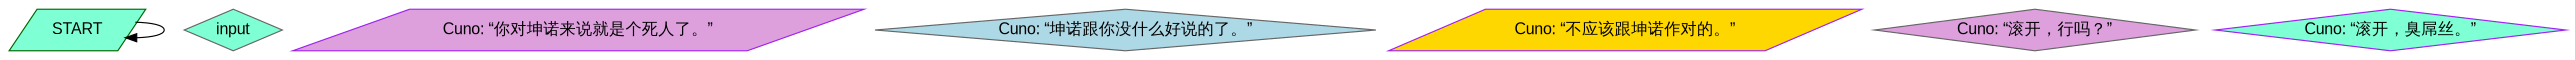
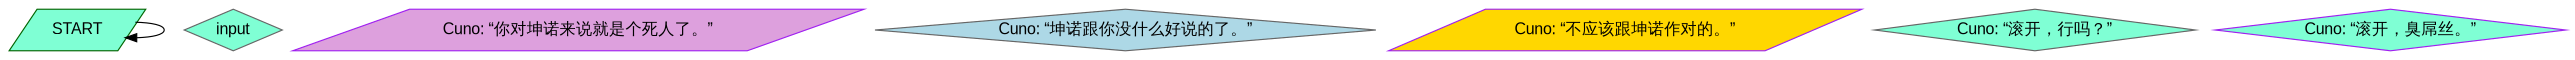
node "Cuno: “滚开，行吗？”": fillcolor plum -> aquamarine
